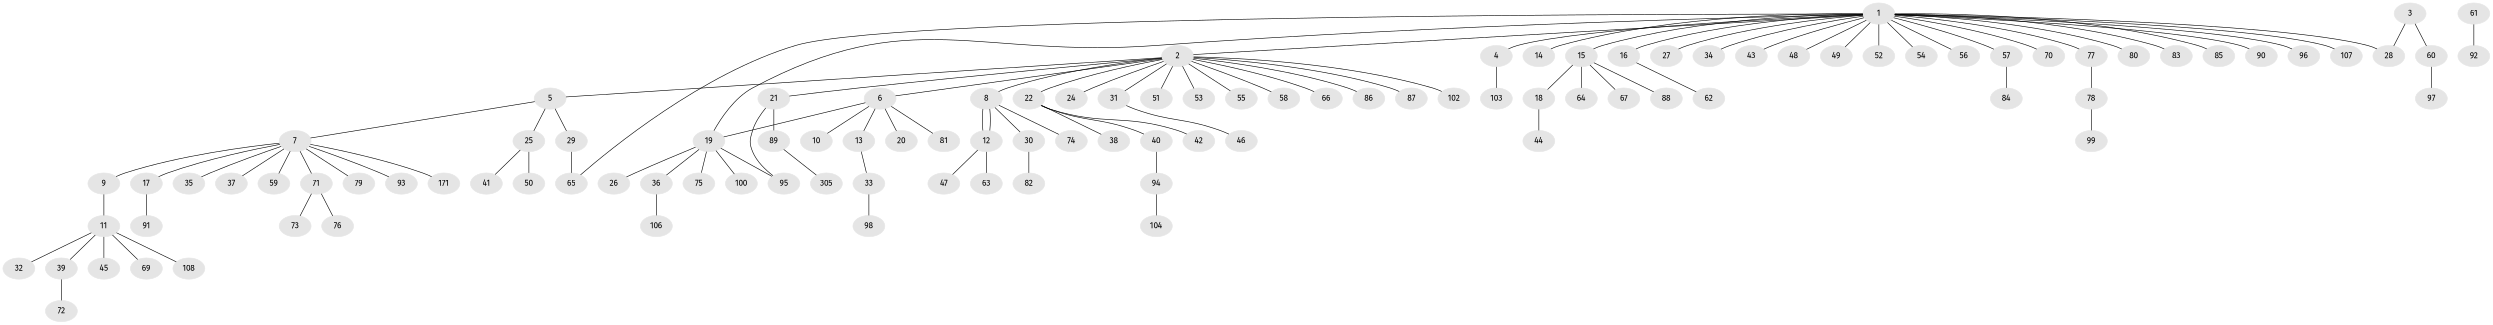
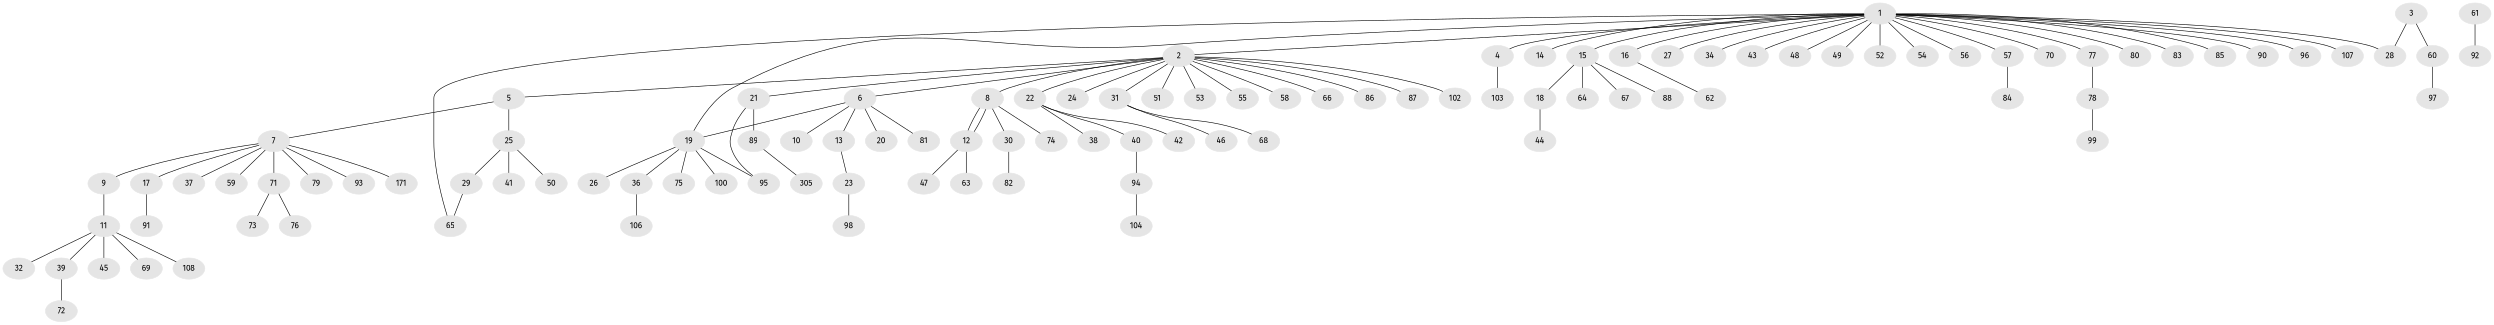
edge "5" -- "29": now "25" -- "29"
node "68": added
node "35": removed
node "33": label "33" -> "23"
